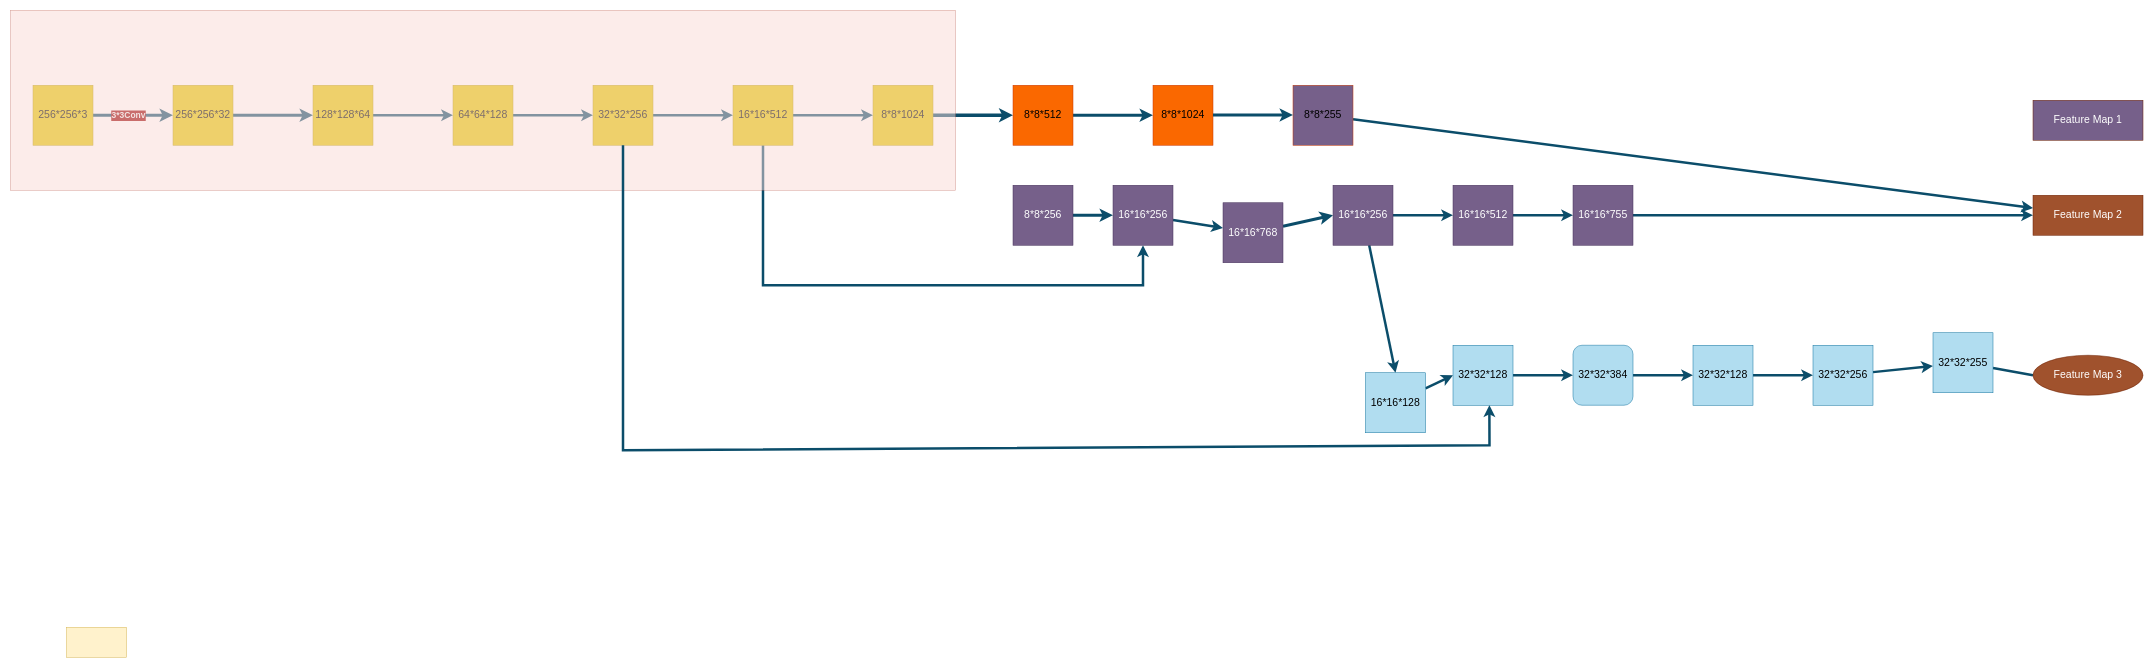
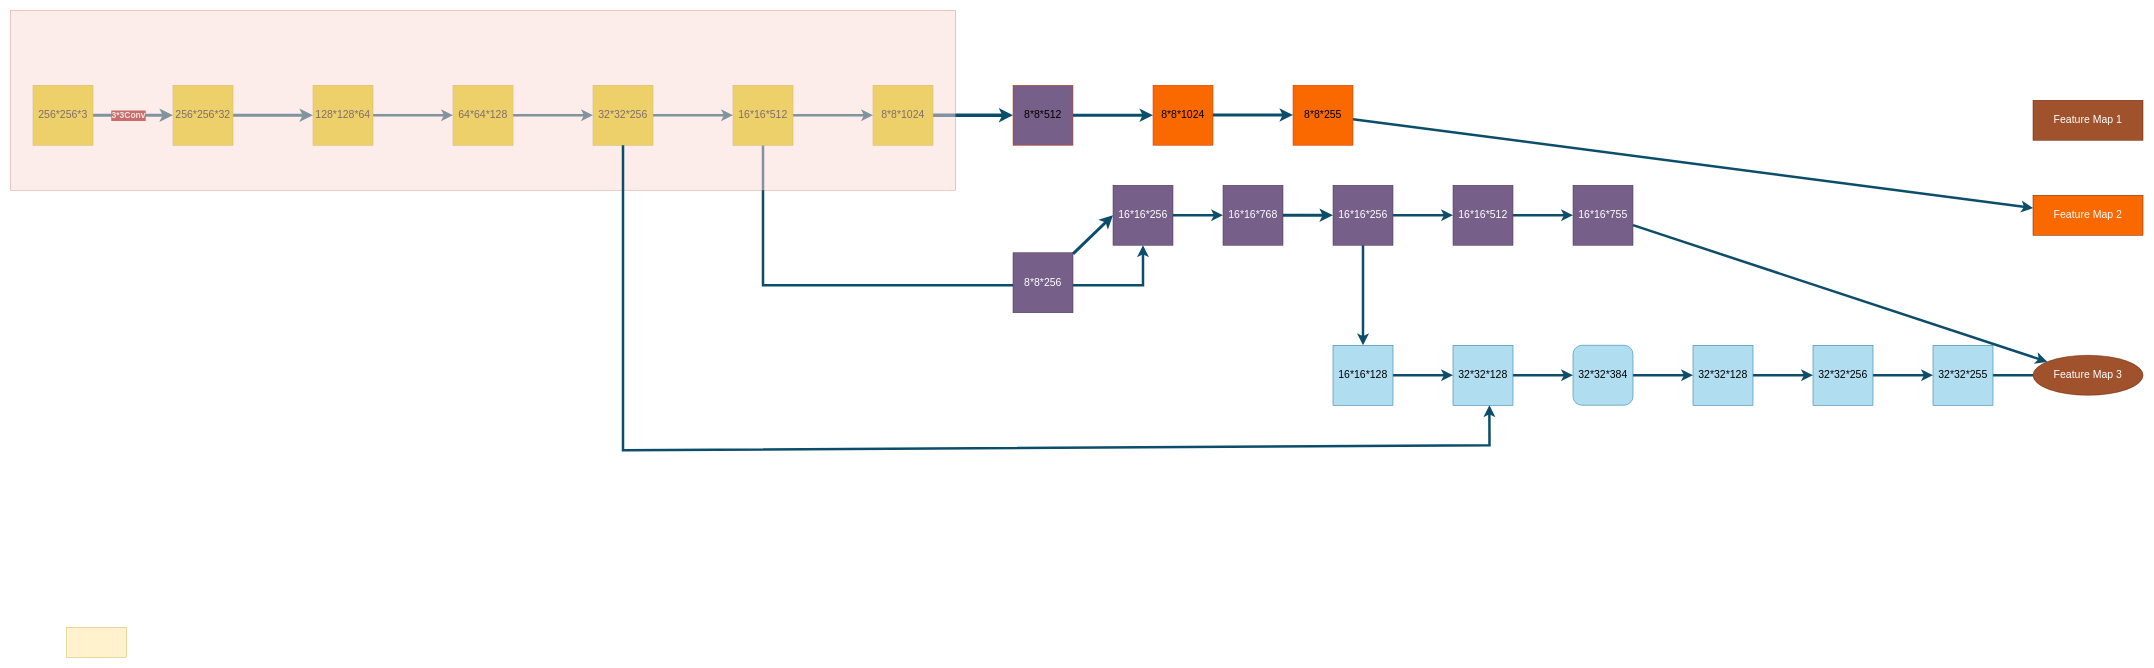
node "8*8*512": fillcolor #fa6800 -> #76608a
node "8*8*255": fillcolor #76608a -> #fa6800
node "Feature Map 1": fillcolor #76608a -> #a0522d
node "8*8*256": moved (1043, 215) -> (1043, 283)
edge "16*16*755" -> "Feature Map 2": now "16*16*755" -> "Feature Map 3"
node "Feature Map 2": fillcolor #a0522d -> #fa6800
node "16*16*768": moved (1253, 233) -> (1253, 215)
node "32*32*255": moved (1963, 363) -> (1963, 375)
node "16*16*128": moved (1395, 403) -> (1363, 375)
